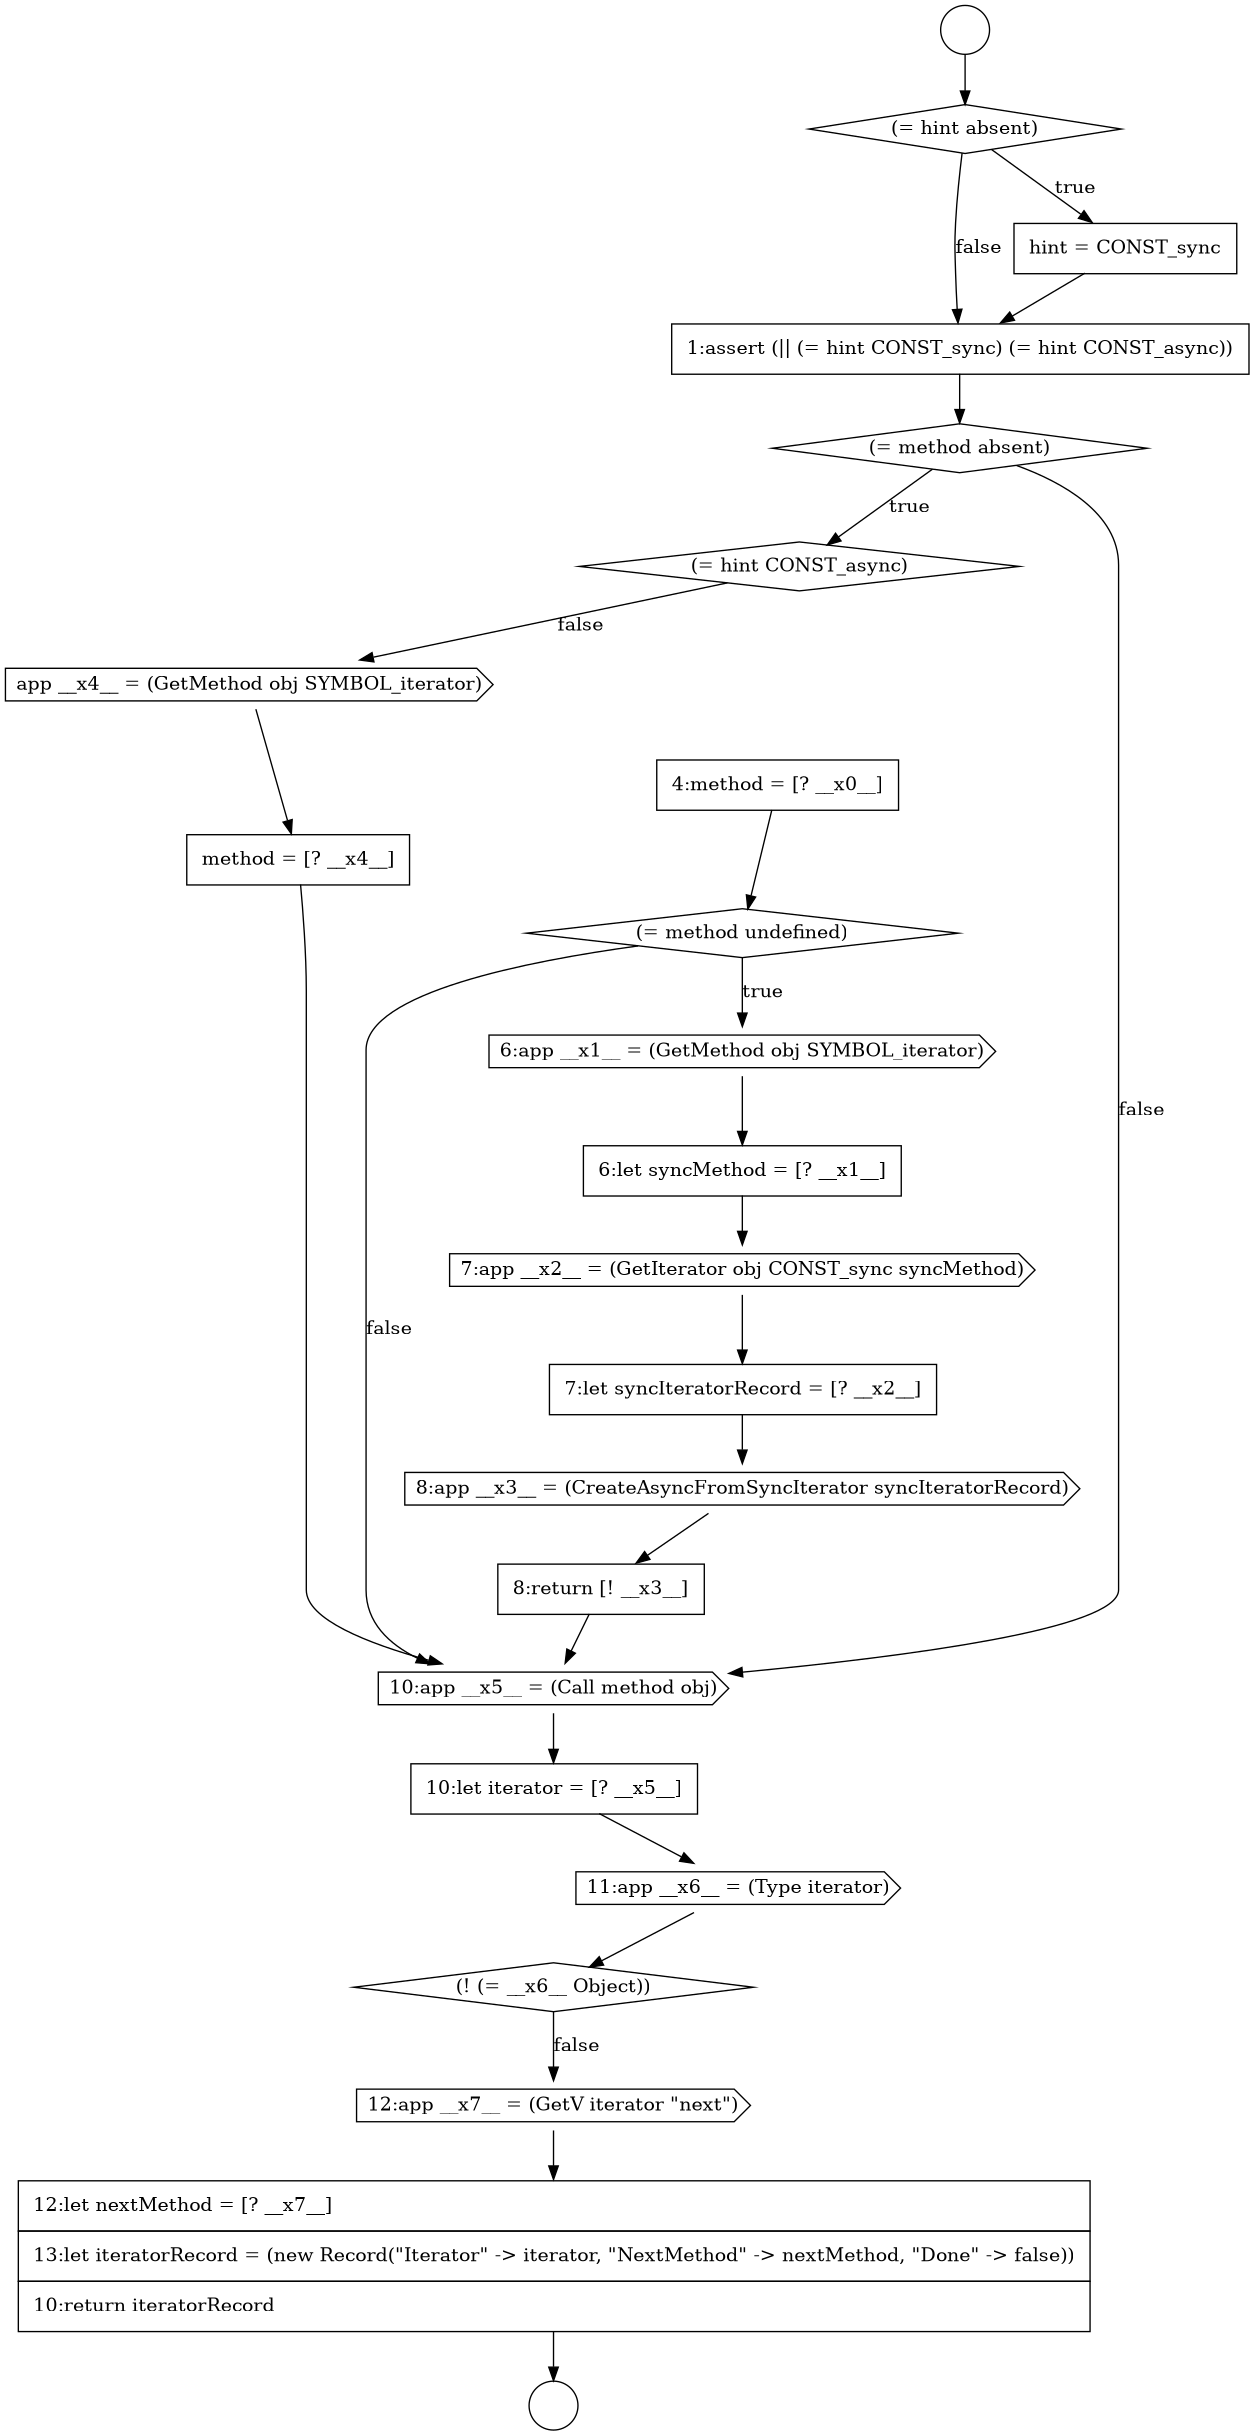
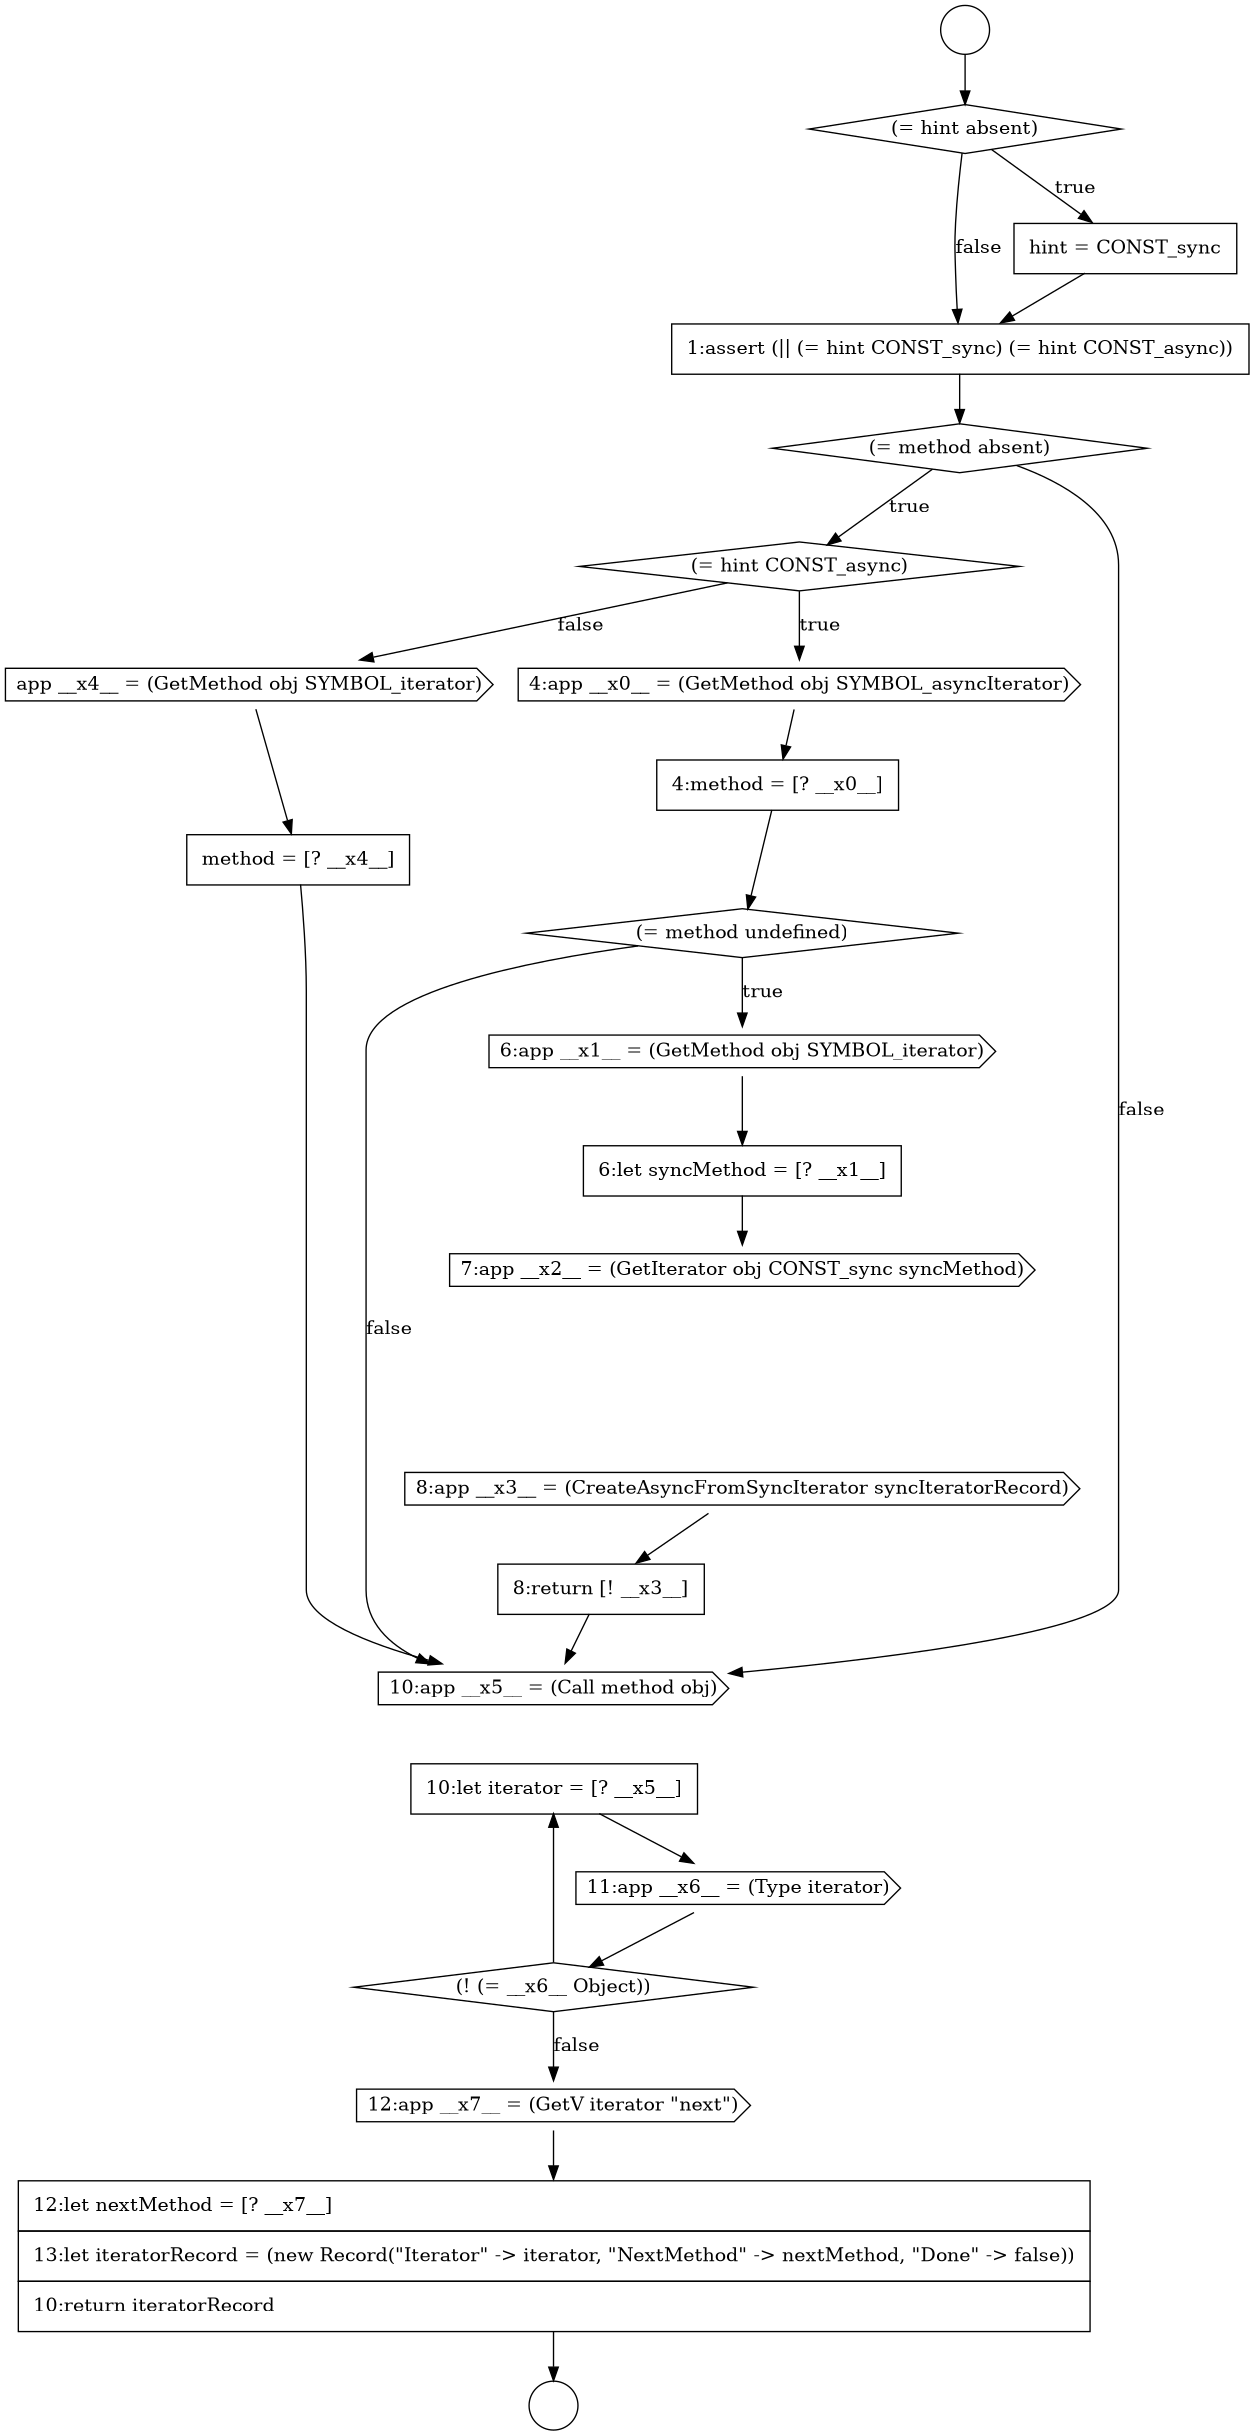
node "4:app __x0__ = (GetMethod obj SYMBOL_asyncIterator)": added
node "7:let syncIteratorRecord = [? __x2__]": removed
edge "10:app __x5__ = (Call method obj)" -> "10:let iterator = [? __x5__]": now "(! (= __x6__ Object))" -> "10:let iterator = [? __x5__]"
